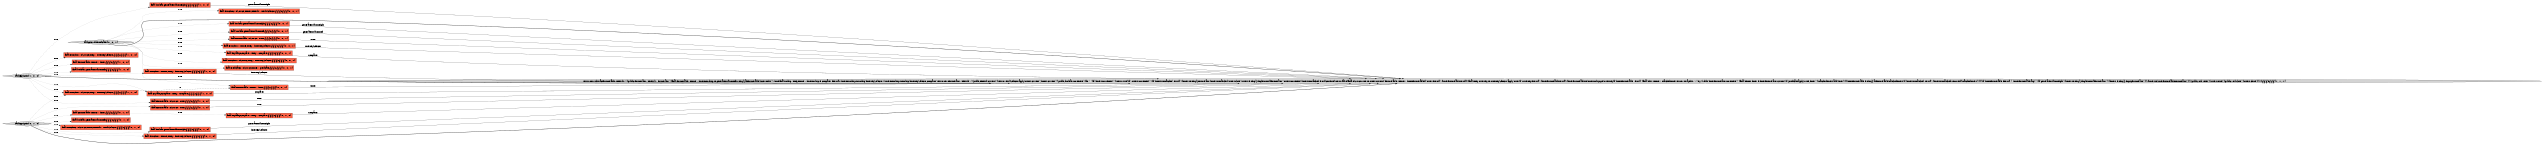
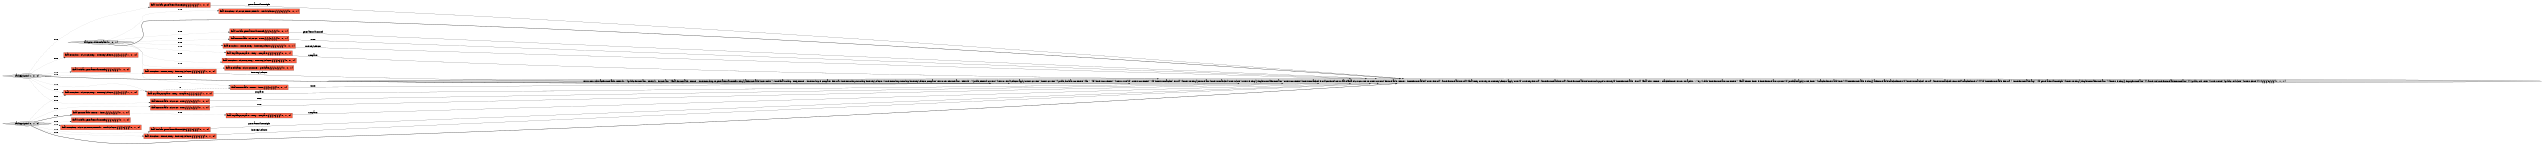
node "final boolean generateNullsOnRight@@@2@@@['0', '0', '1']": removed
node "final Enumerable<TInner> inner@@@2@@@['1', '0', '0']": removed
edge "hashEquiJoin_['0', '1', '0']" -> "final Enumerable<TInner> inner@@@2@@@['0', '1', '0']": style dotted -> bold
